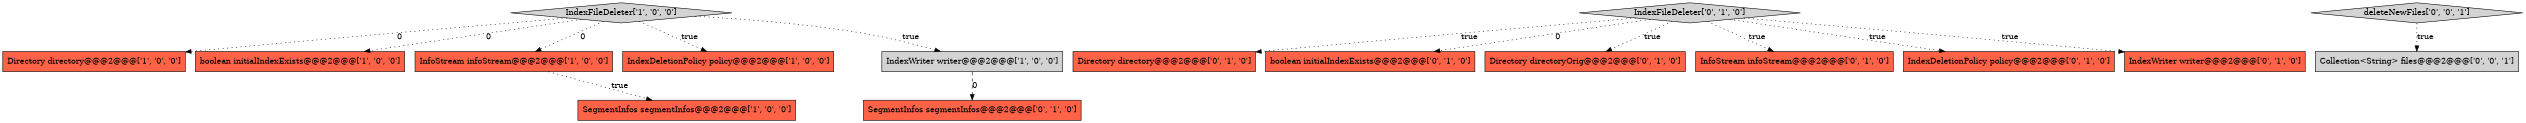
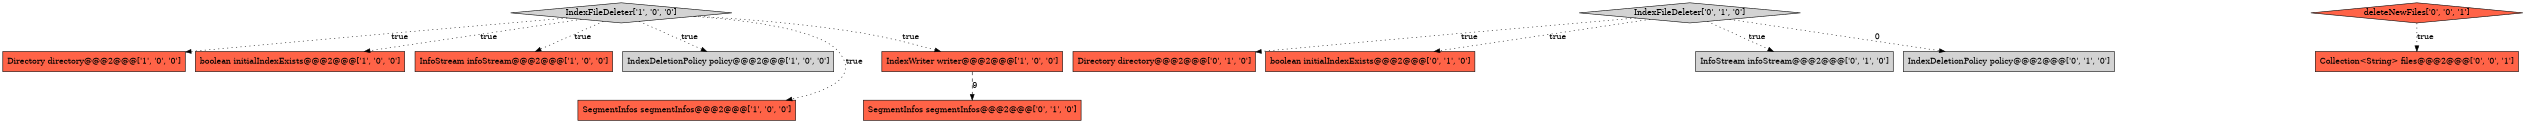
node "deleteNewFiles['0', '0', '1']": fillcolor lightgray -> tomato
edge "IndexFileDeleter['1', '0', '0']" -> "Directory directory@@@2@@@['1', '0', '0']": label "0" -> "true"
edge "IndexFileDeleter['1', '0', '0']" -> "boolean initialIndexExists@@@2@@@['1', '0', '0']": label "0" -> "true"
edge "IndexFileDeleter['1', '0', '0']" -> "InfoStream infoStream@@@2@@@['1', '0', '0']": label "0" -> "true"
edge "IndexFileDeleter['0', '1', '0']" -> "boolean initialIndexExists@@@2@@@['0', '1', '0']": label "0" -> "true"
edge "IndexFileDeleter['0', '1', '0']" -> "IndexDeletionPolicy policy@@@2@@@['0', '1', '0']": label "true" -> "0"
node "IndexDeletionPolicy policy@@@2@@@['1', '0', '0']": fillcolor tomato -> lightgray
node "IndexWriter writer@@@2@@@['1', '0', '0']": fillcolor lightgray -> tomato
node "Directory directoryOrig@@@2@@@['0', '1', '0']": removed
node "InfoStream infoStream@@@2@@@['0', '1', '0']": fillcolor tomato -> lightgray
node "IndexDeletionPolicy policy@@@2@@@['0', '1', '0']": fillcolor tomato -> lightgray
node "IndexWriter writer@@@2@@@['0', '1', '0']": removed
node "Collection<String> files@@@2@@@['0', '0', '1']": fillcolor lightgray -> tomato
edge "InfoStream infoStream@@@2@@@['1', '0', '0']" -> "SegmentInfos segmentInfos@@@2@@@['1', '0', '0']": now "IndexFileDeleter['1', '0', '0']" -> "SegmentInfos segmentInfos@@@2@@@['1', '0', '0']"
edge "IndexWriter writer@@@2@@@['1', '0', '0']" -> "SegmentInfos segmentInfos@@@2@@@['0', '1', '0']": label "0" -> "9"
